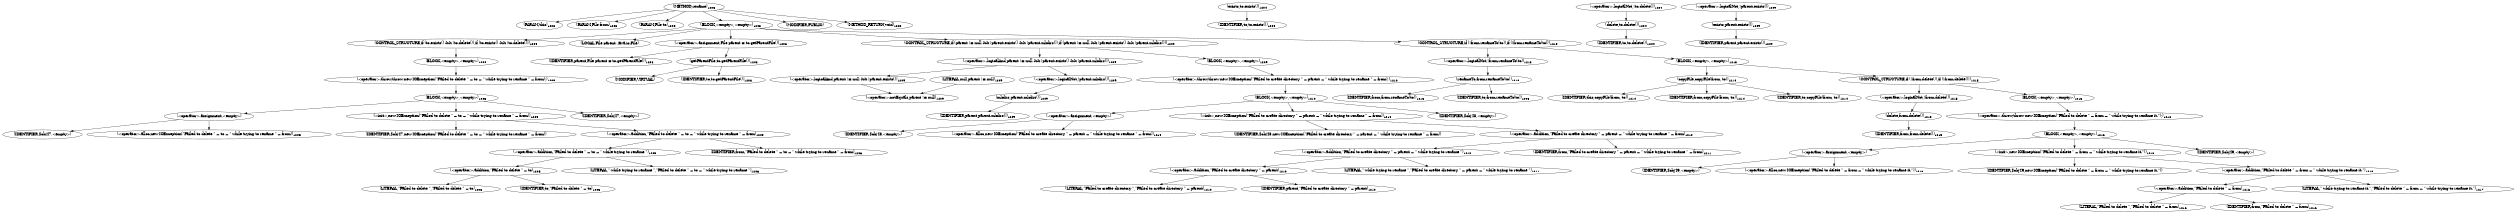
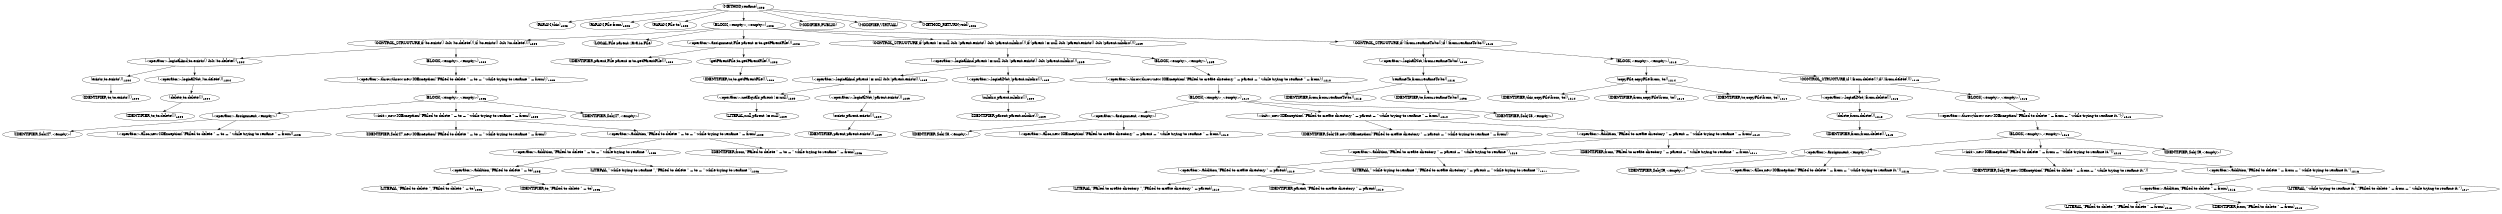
node "(<operator>.logicalAnd,to.exists() && !to.delete())": added
edge "(getParentFile,to.getParentFile())" -> "(MODIFIER,VIRTUAL)": now "(METHOD,rename)" -> "(MODIFIER,VIRTUAL)"
edge "(<operator>.logicalAnd,parent != null && !parent.exists())" -> "(<operator>.logicalNot,!parent.exists())": added
edge "(LITERAL,null,parent != null)" -> "(<operator>.notEquals,parent != null)": reversed
